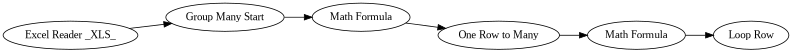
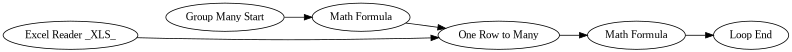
edge "Excel Reader _XLS_" -> "Group Many Start": now "Excel Reader _XLS_" -> "One Row to Many"
node "Loop Row": label "Loop Row" -> "Loop End"
